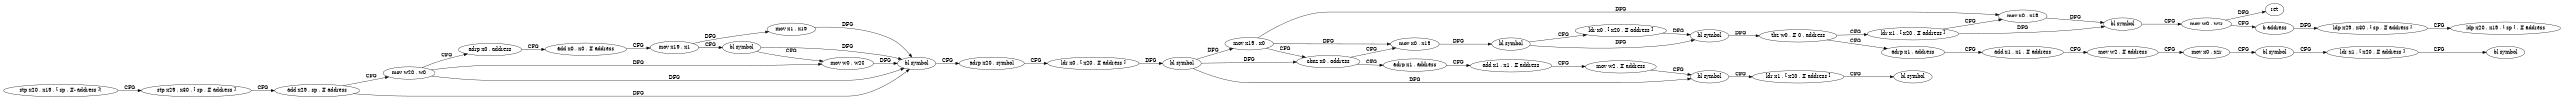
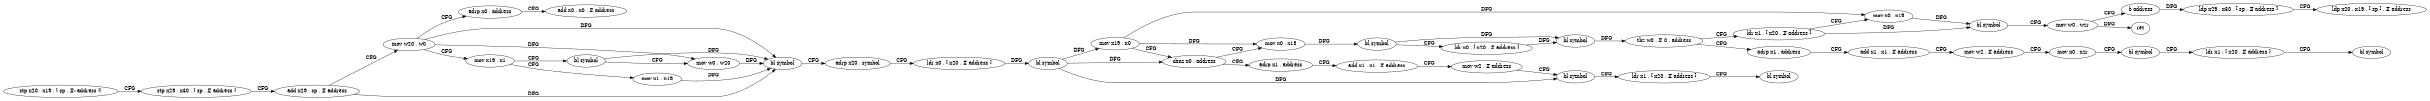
edge "mov x19 , x1" -> "mov x1 , x19": label "DFG" -> "CFG"
edge "add x0 , x0 , # address" -> "mov x19 , x1": now "mov w20 , w0" -> "mov x19 , x1"
